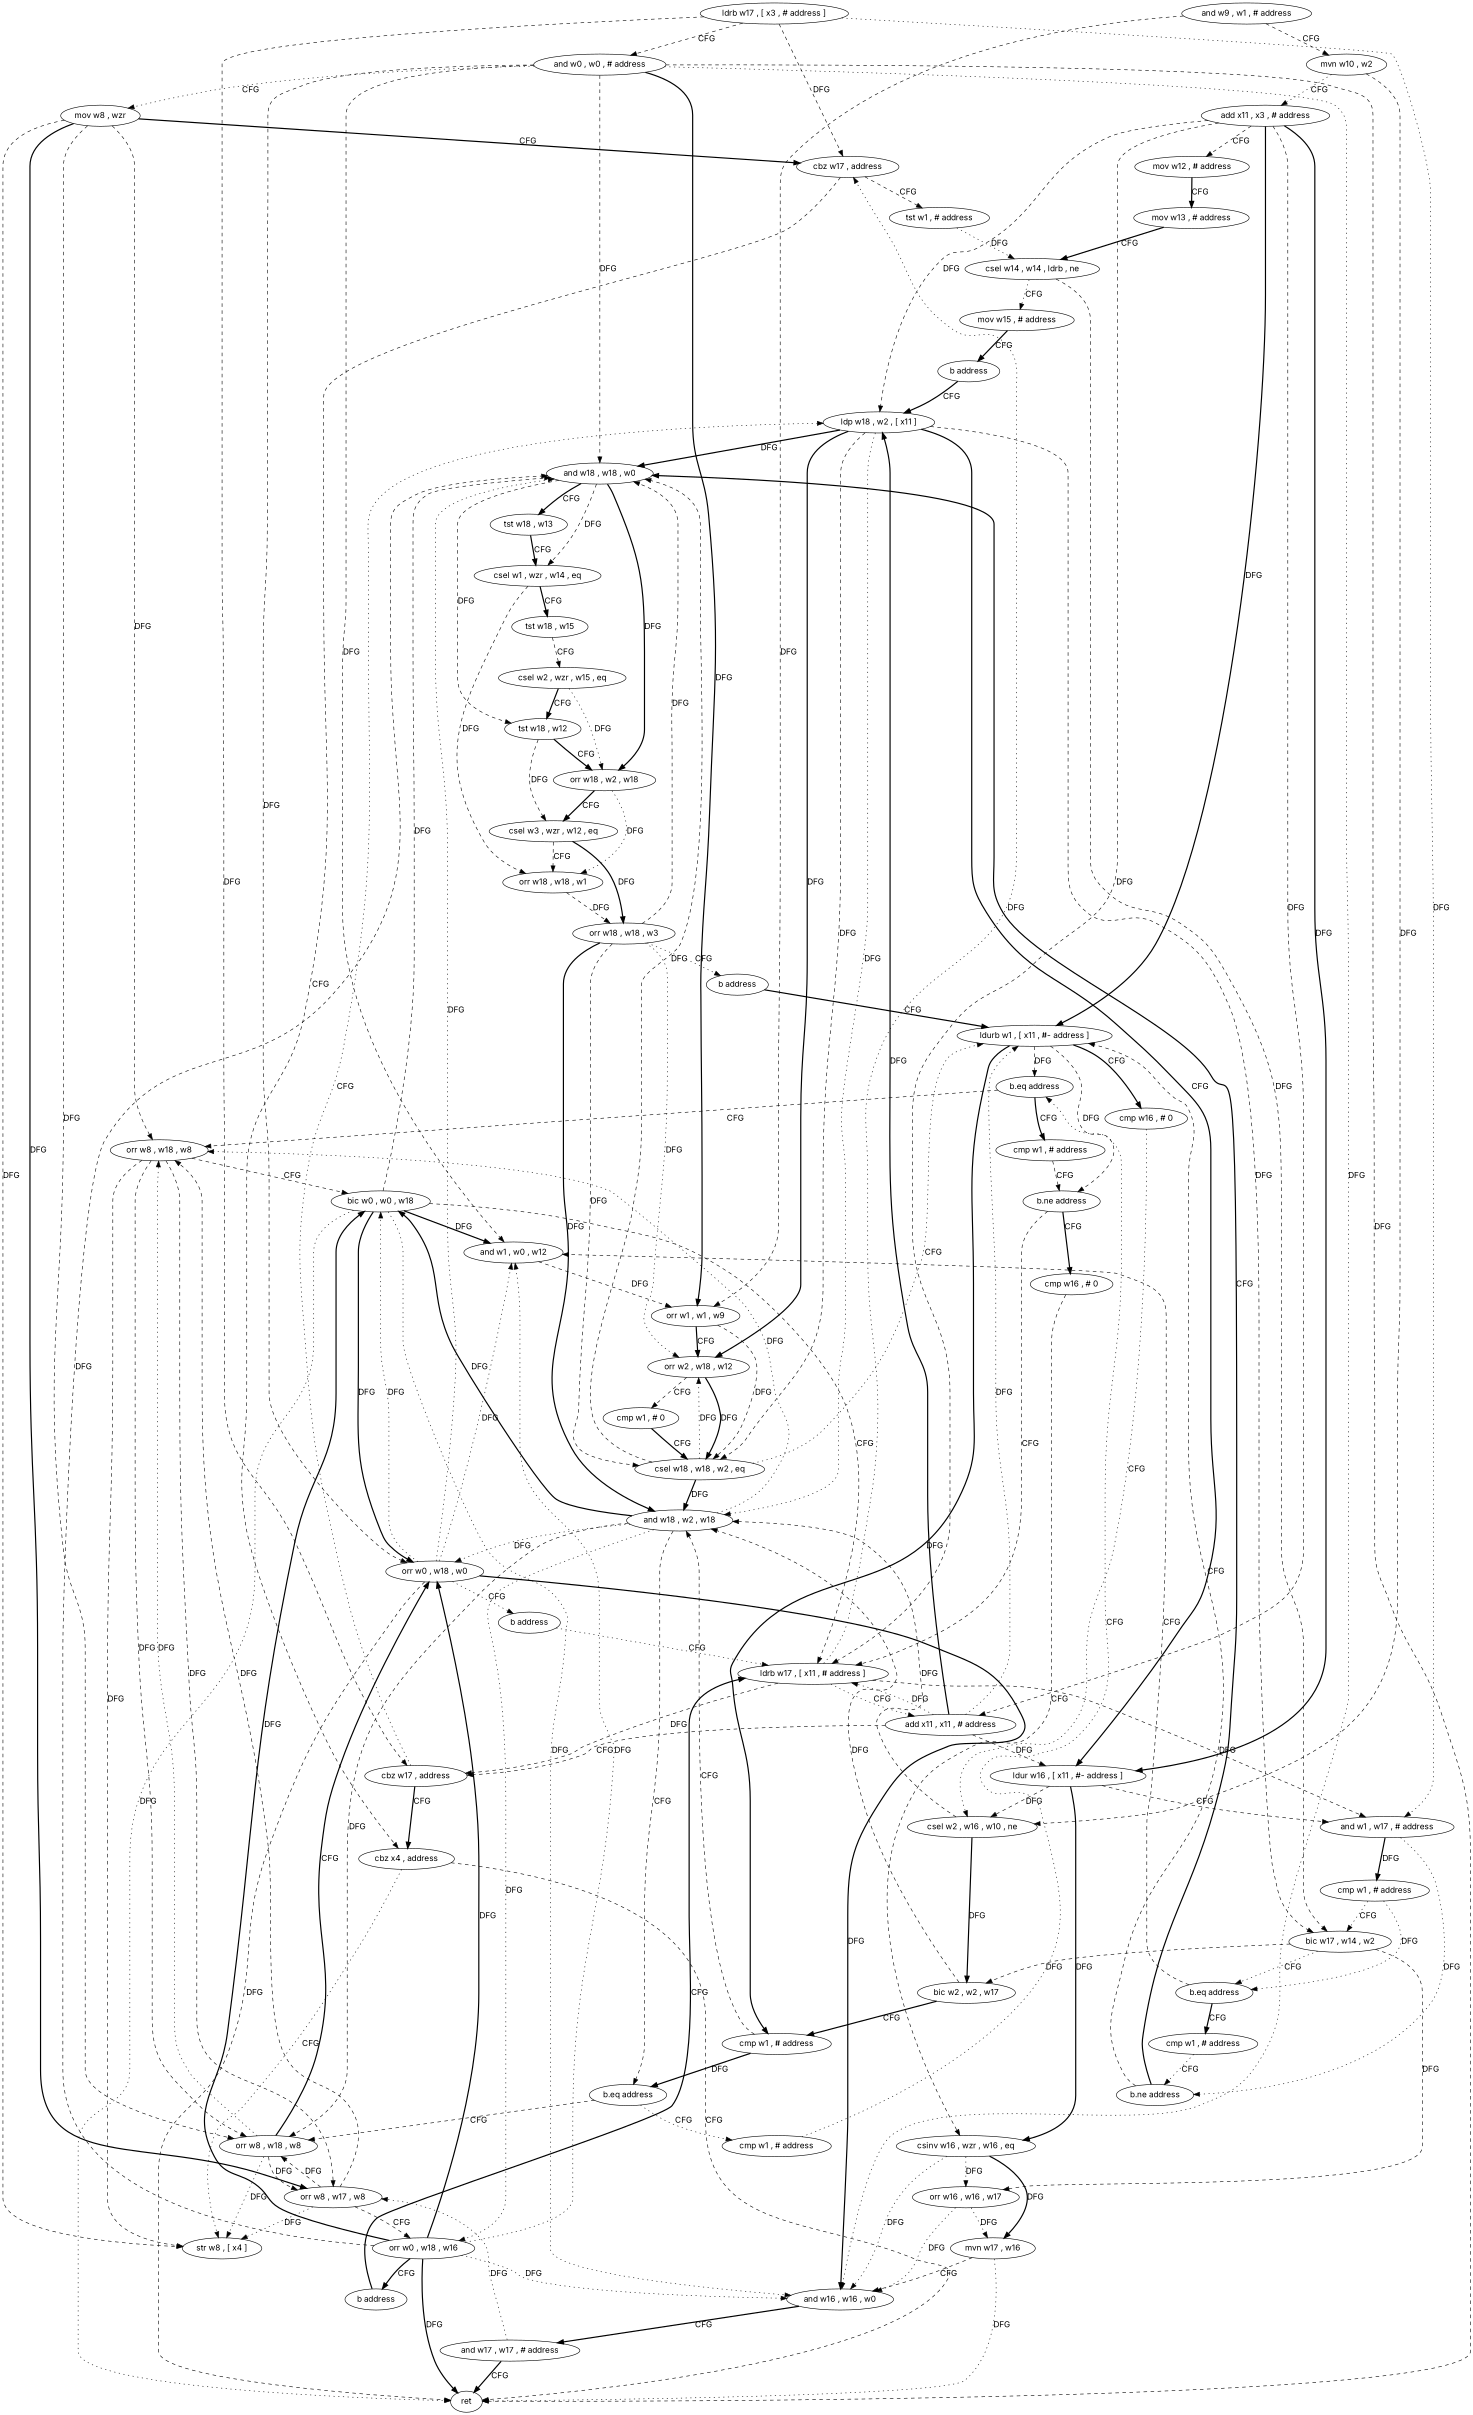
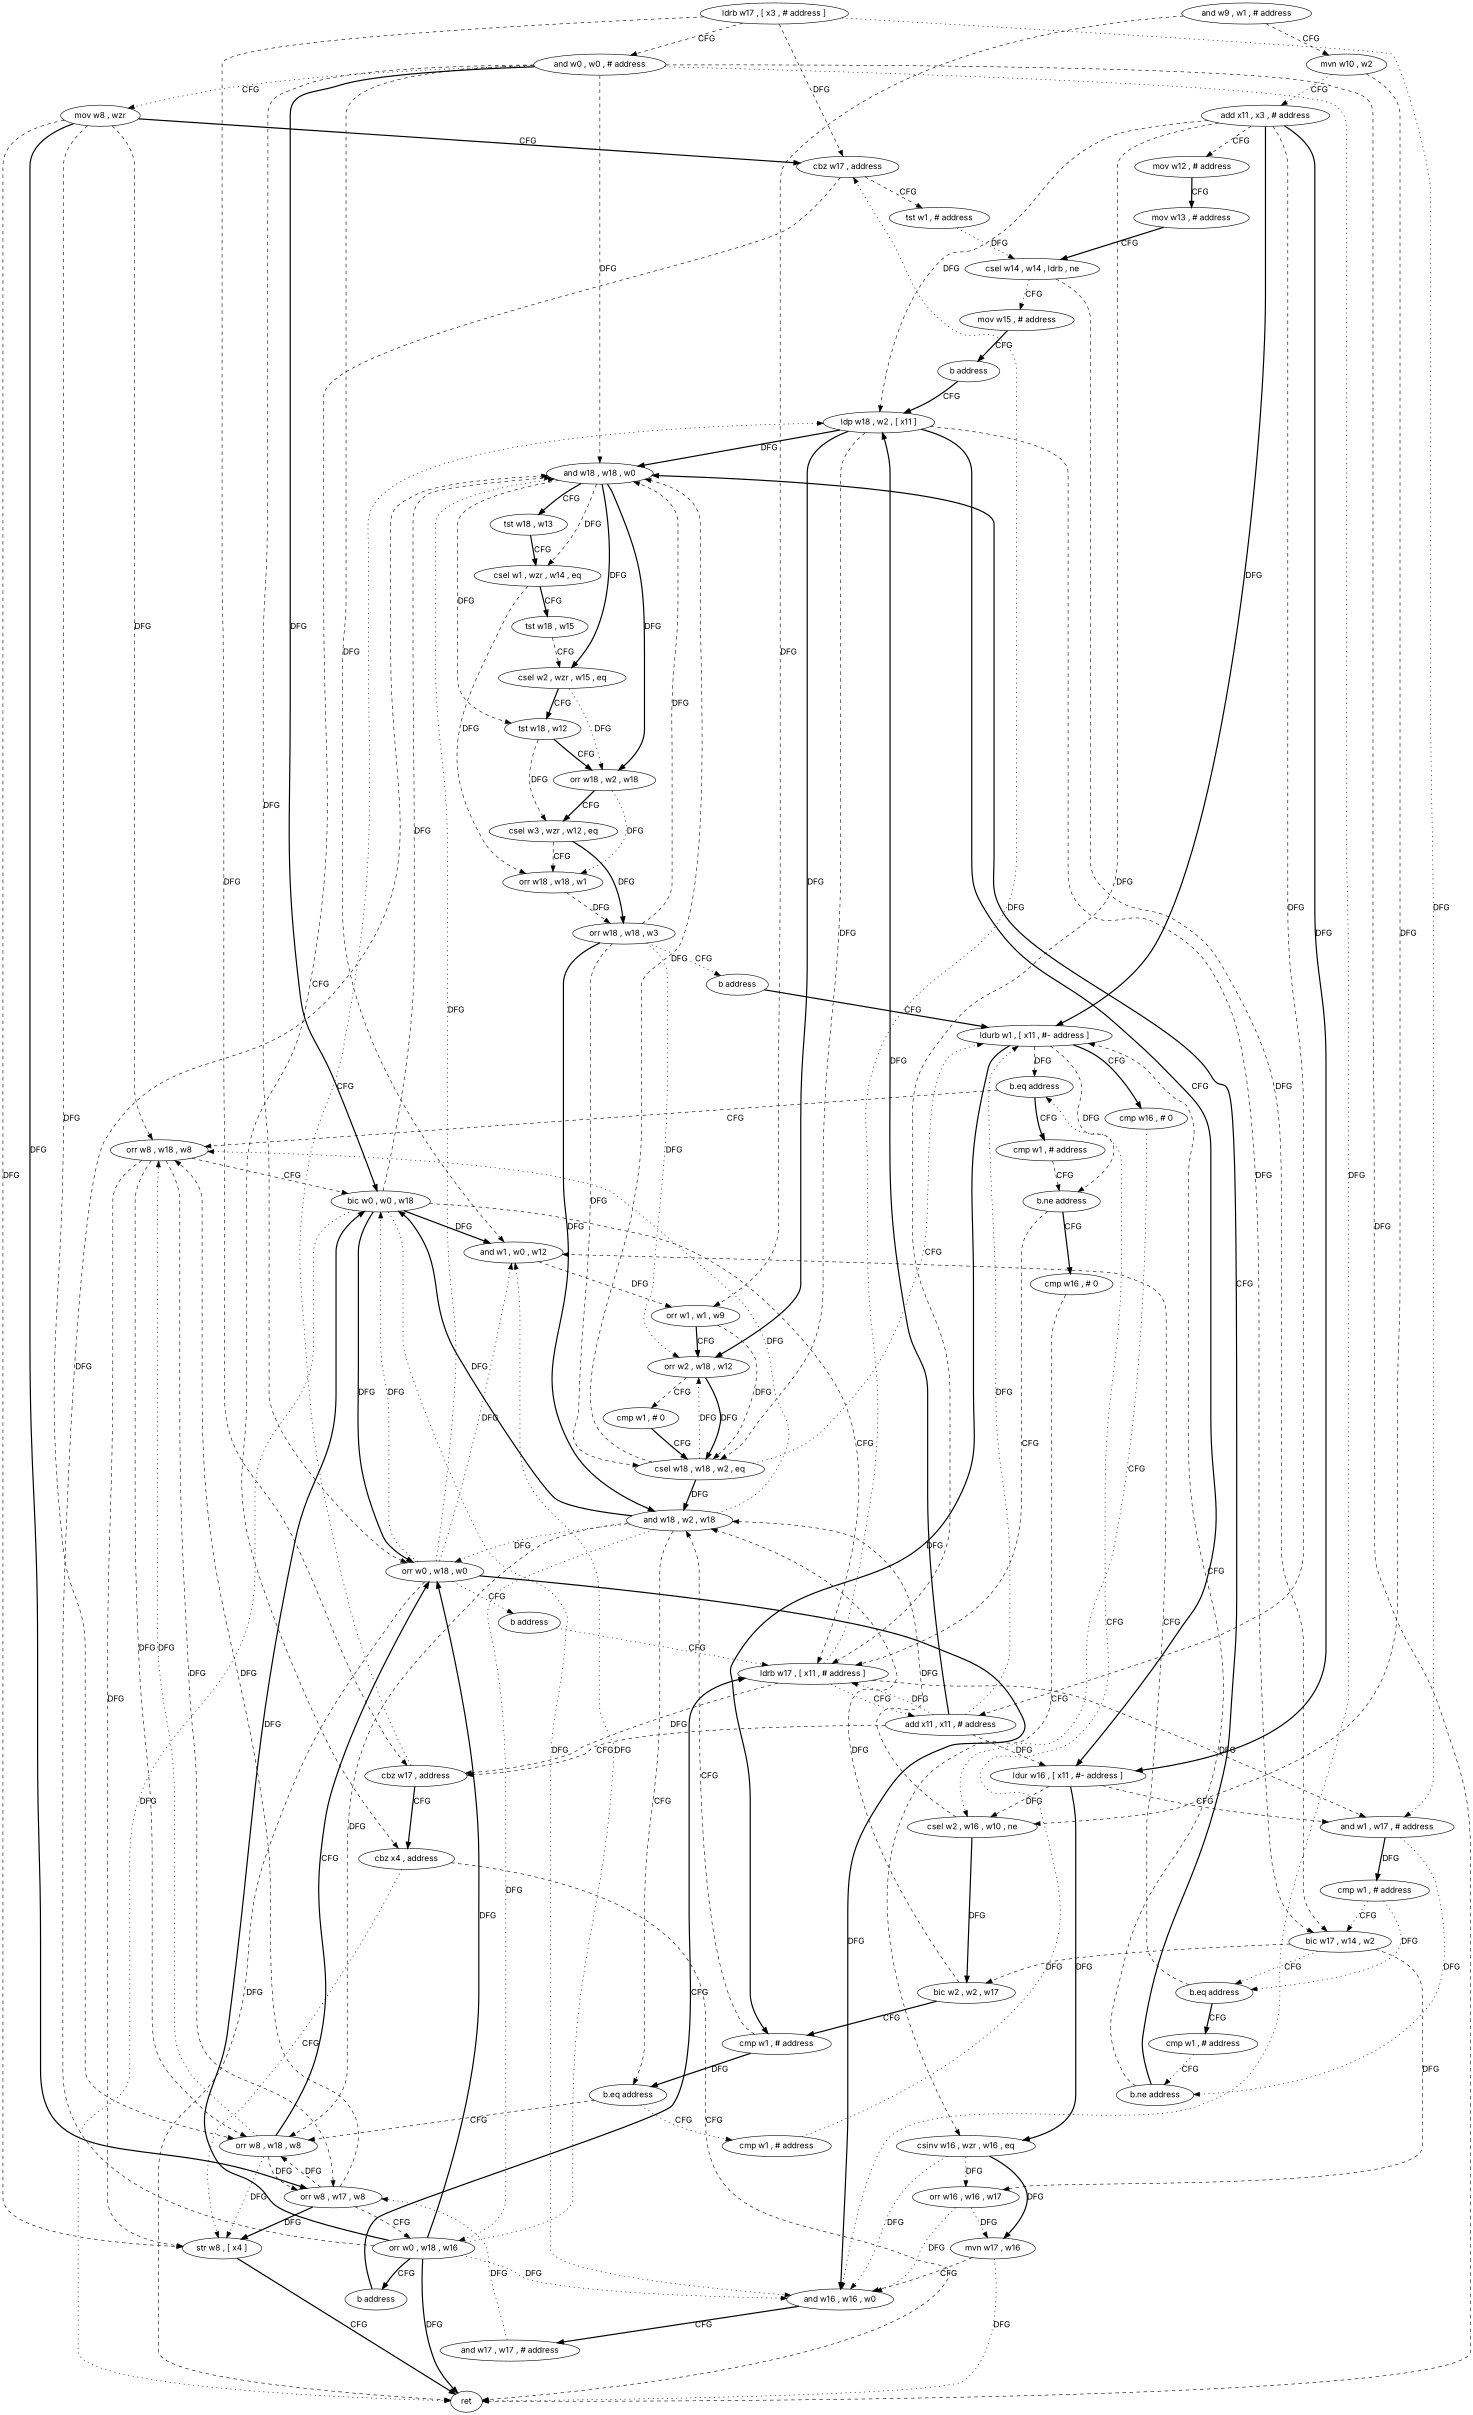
edge "and w18 , w18 , w0" -> "csel w2 , wzr , w15 , eq": added, label "DFG"
edge "and w0 , w0 , # address" -> "orr w1 , w1 , w9": now "and w0 , w0 , # address" -> "bic w0 , w0 , w18"
edge "ldp w18 , w2 , [ x11 ]" -> "and w18 , w2 , w18": removed, label "DFG"
edge "orr w8 , w17 , w8" -> "str w8 , [ x4 ]": style dotted -> bold
edge "and w17 , w17 , # address" -> "ret": now "str w8 , [ x4 ]" -> "ret"
